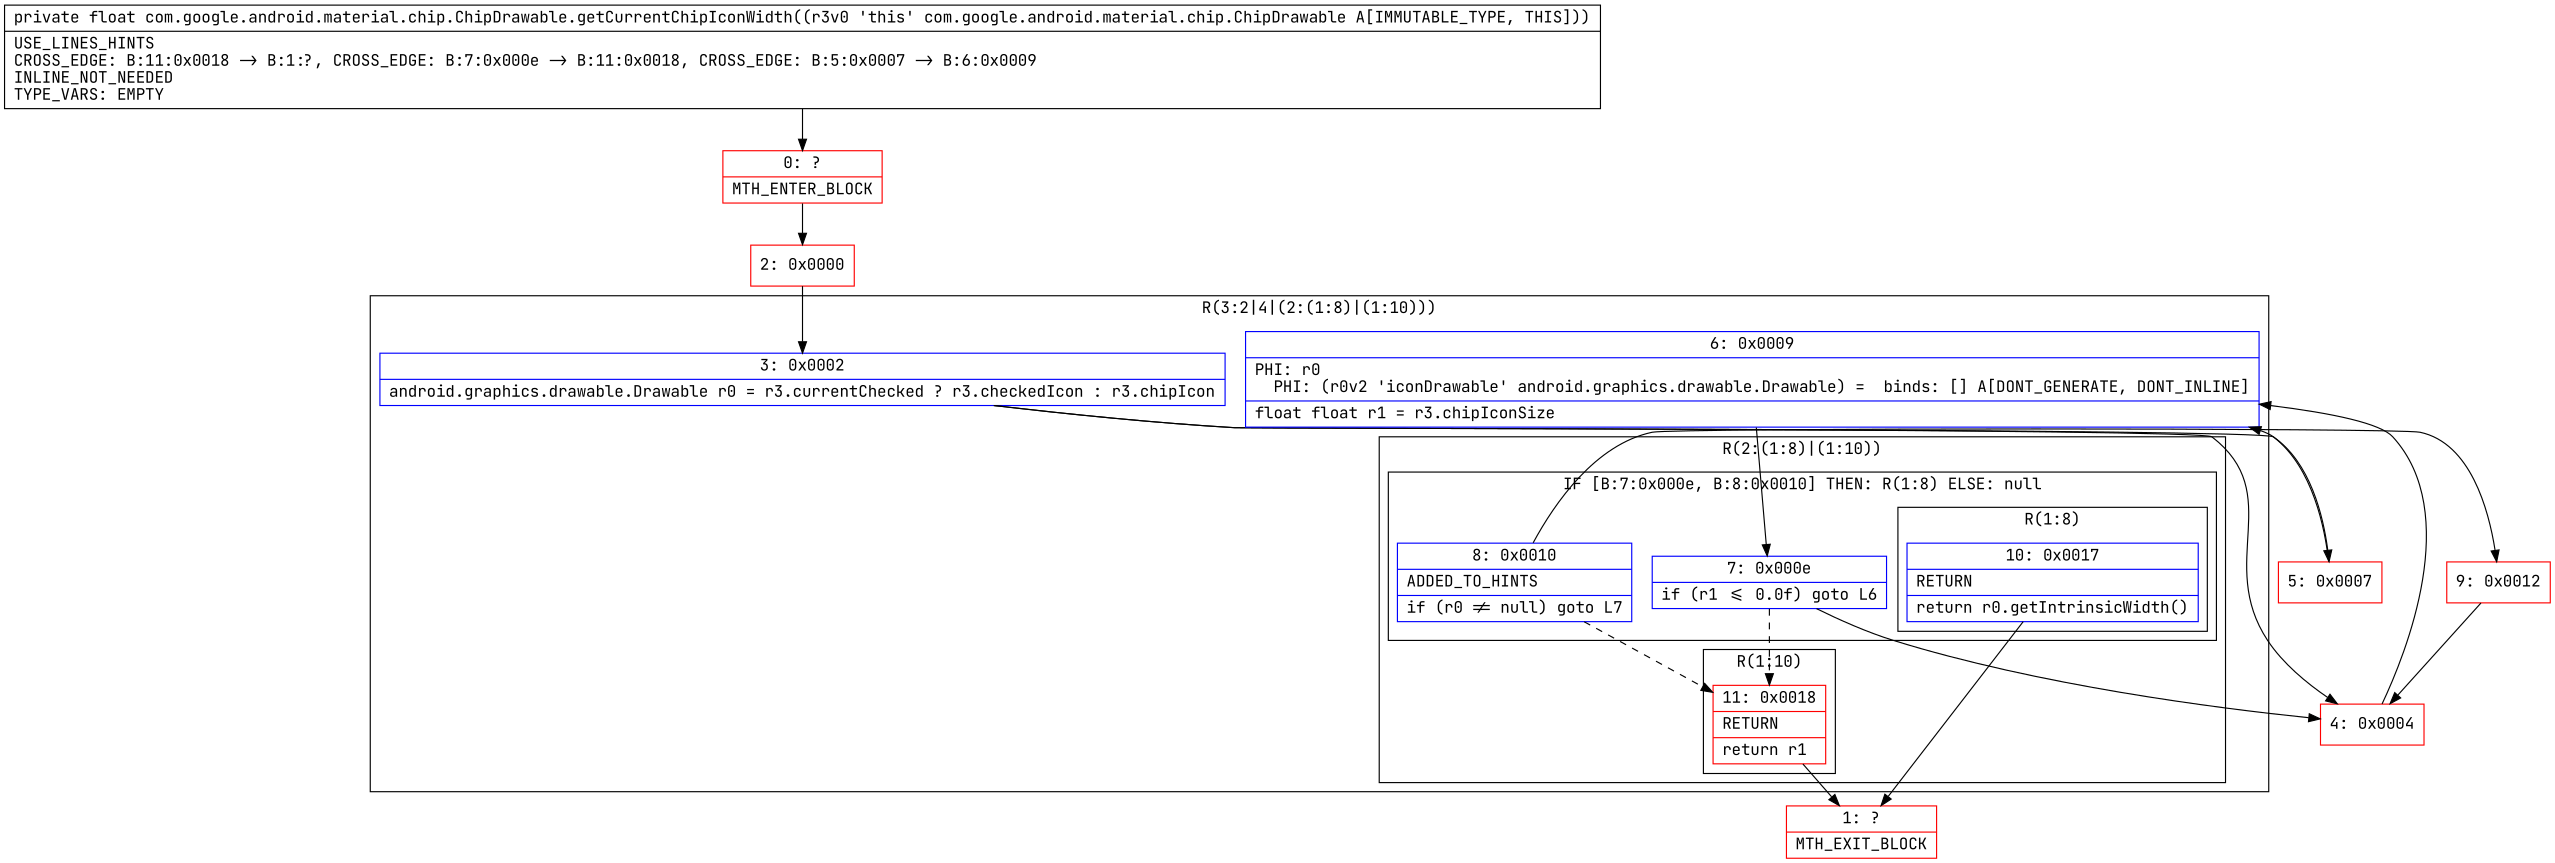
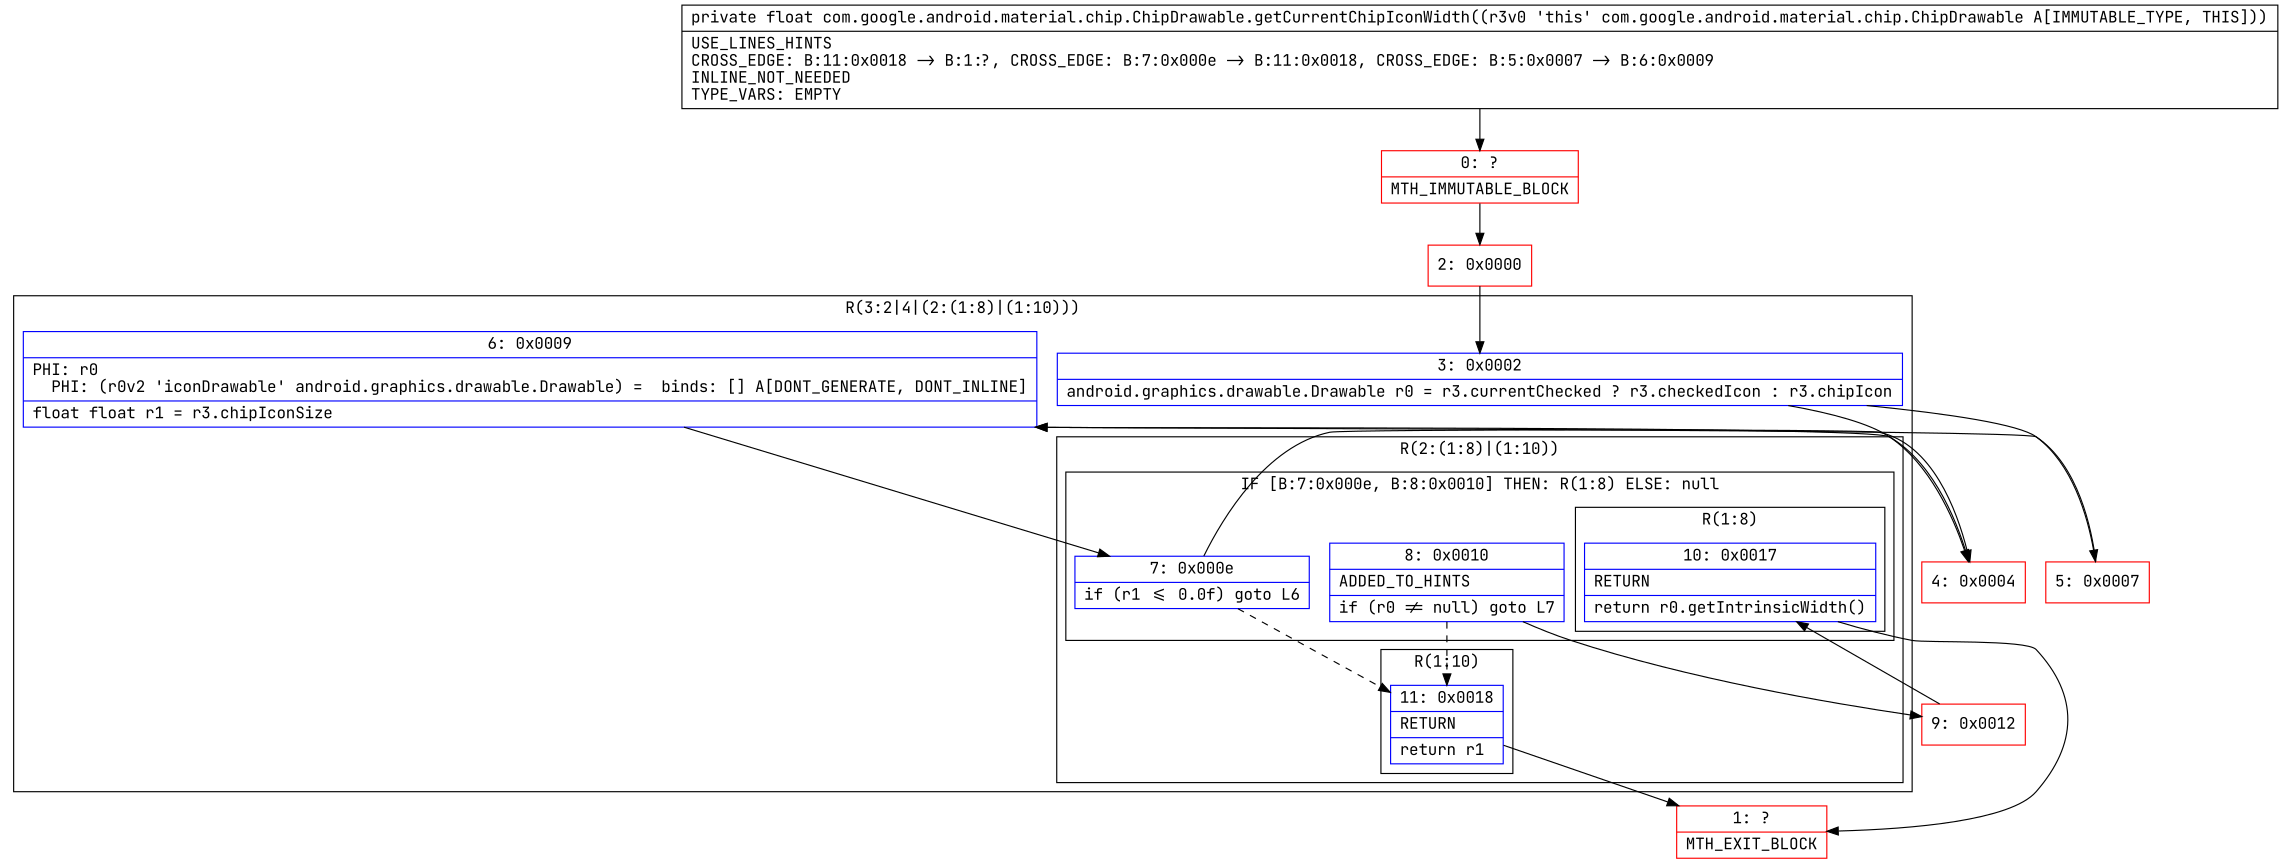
node "0: ?": text "MTH_ENTER_BLOCK" -> "MTH_IMMUTABLE_BLOCK"
edge "9: 0x0012" -> "4: 0x0004": now "9: 0x0012" -> "10: 0x0017"
node "11: 0x0018": color red -> blue
